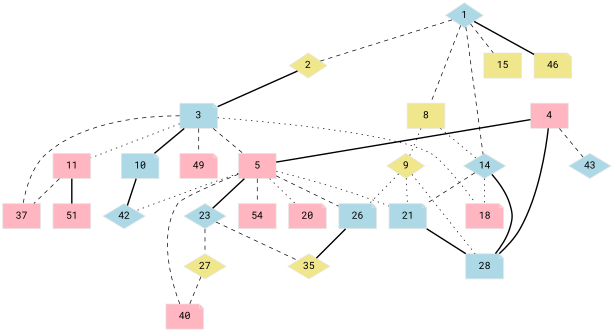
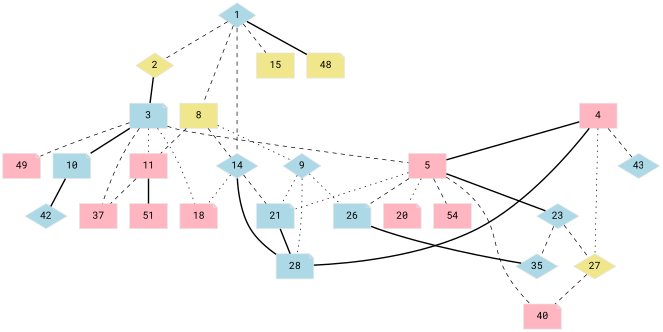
node "46": label "46" -> "48"
edge "8" -- "11": added
edge "8" -- "14": style dotted -> dashed
node "9": fillcolor khaki -> lightblue
edge "4" -- "27": added
edge "5" -- "42": removed
node "35": fillcolor khaki -> lightblue
